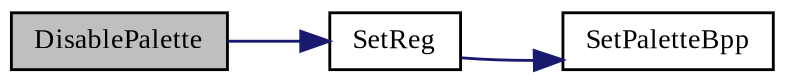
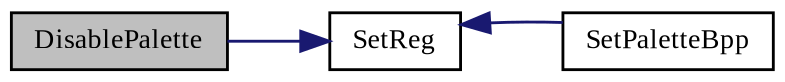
edge "SetReg" -> "SetPaletteBpp": reversed
